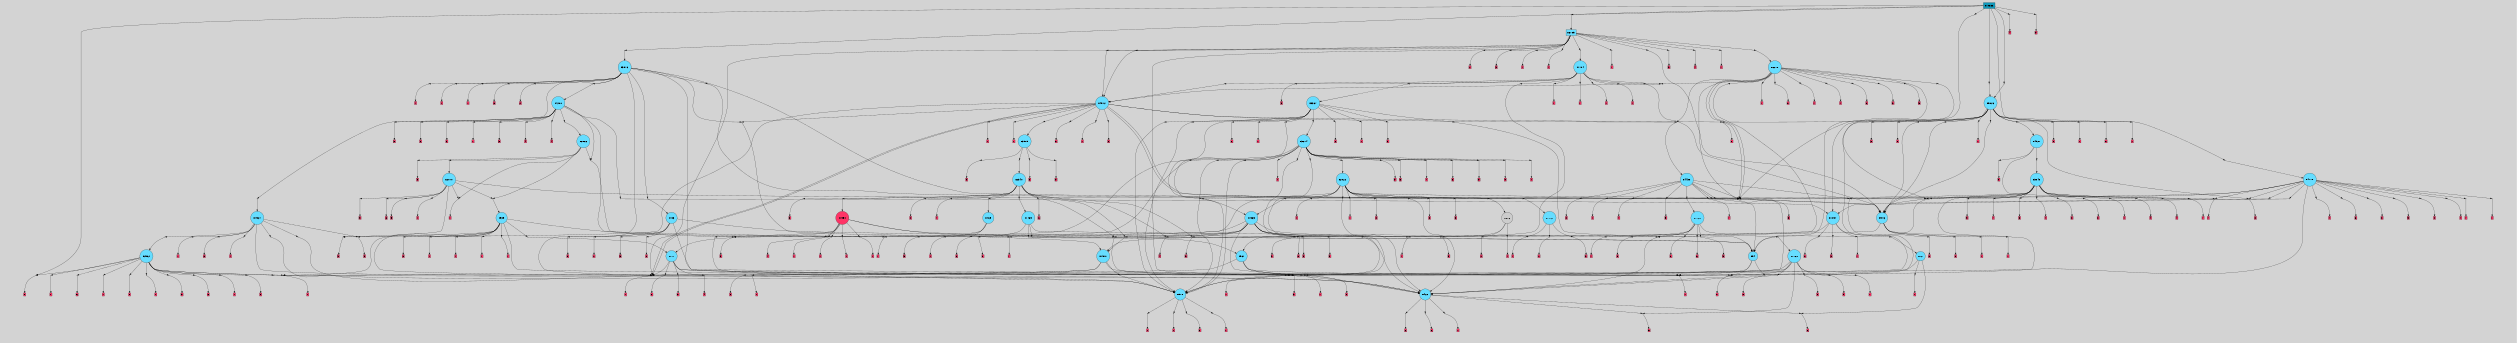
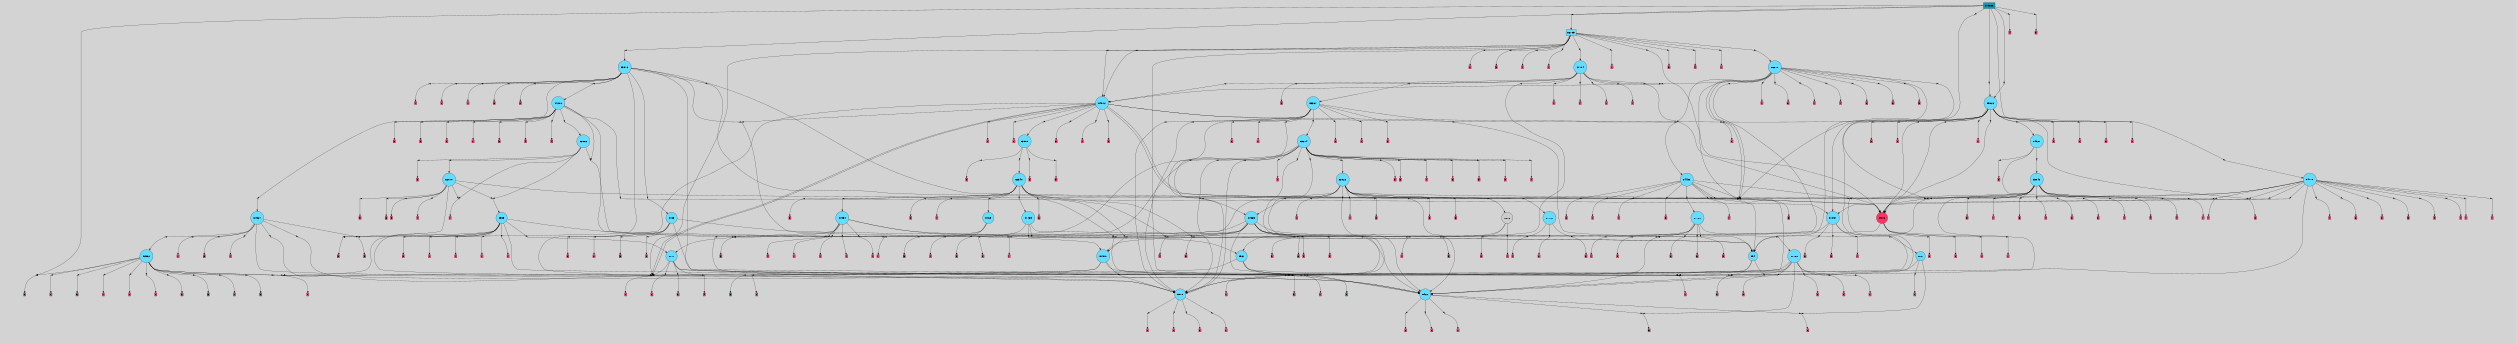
node "T1950": fillcolor #ff3366 -> #66ddff
node "T946": fillcolor #66ddff -> #ff3366
